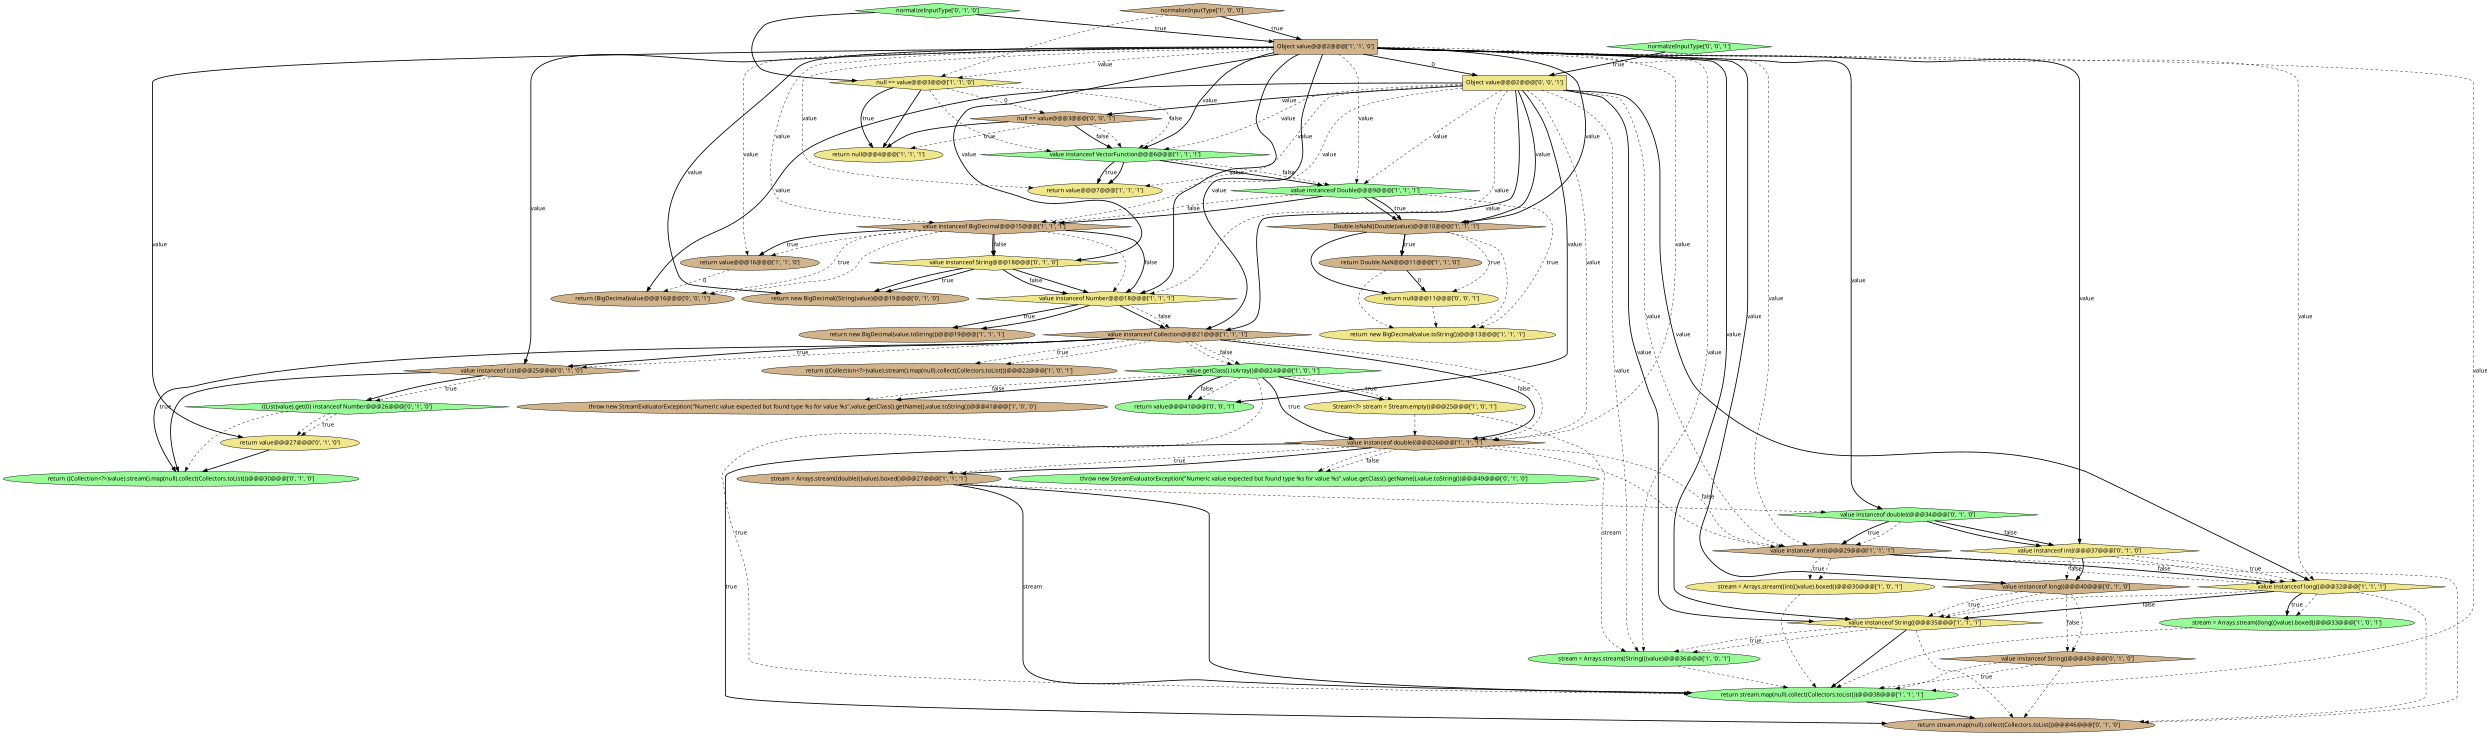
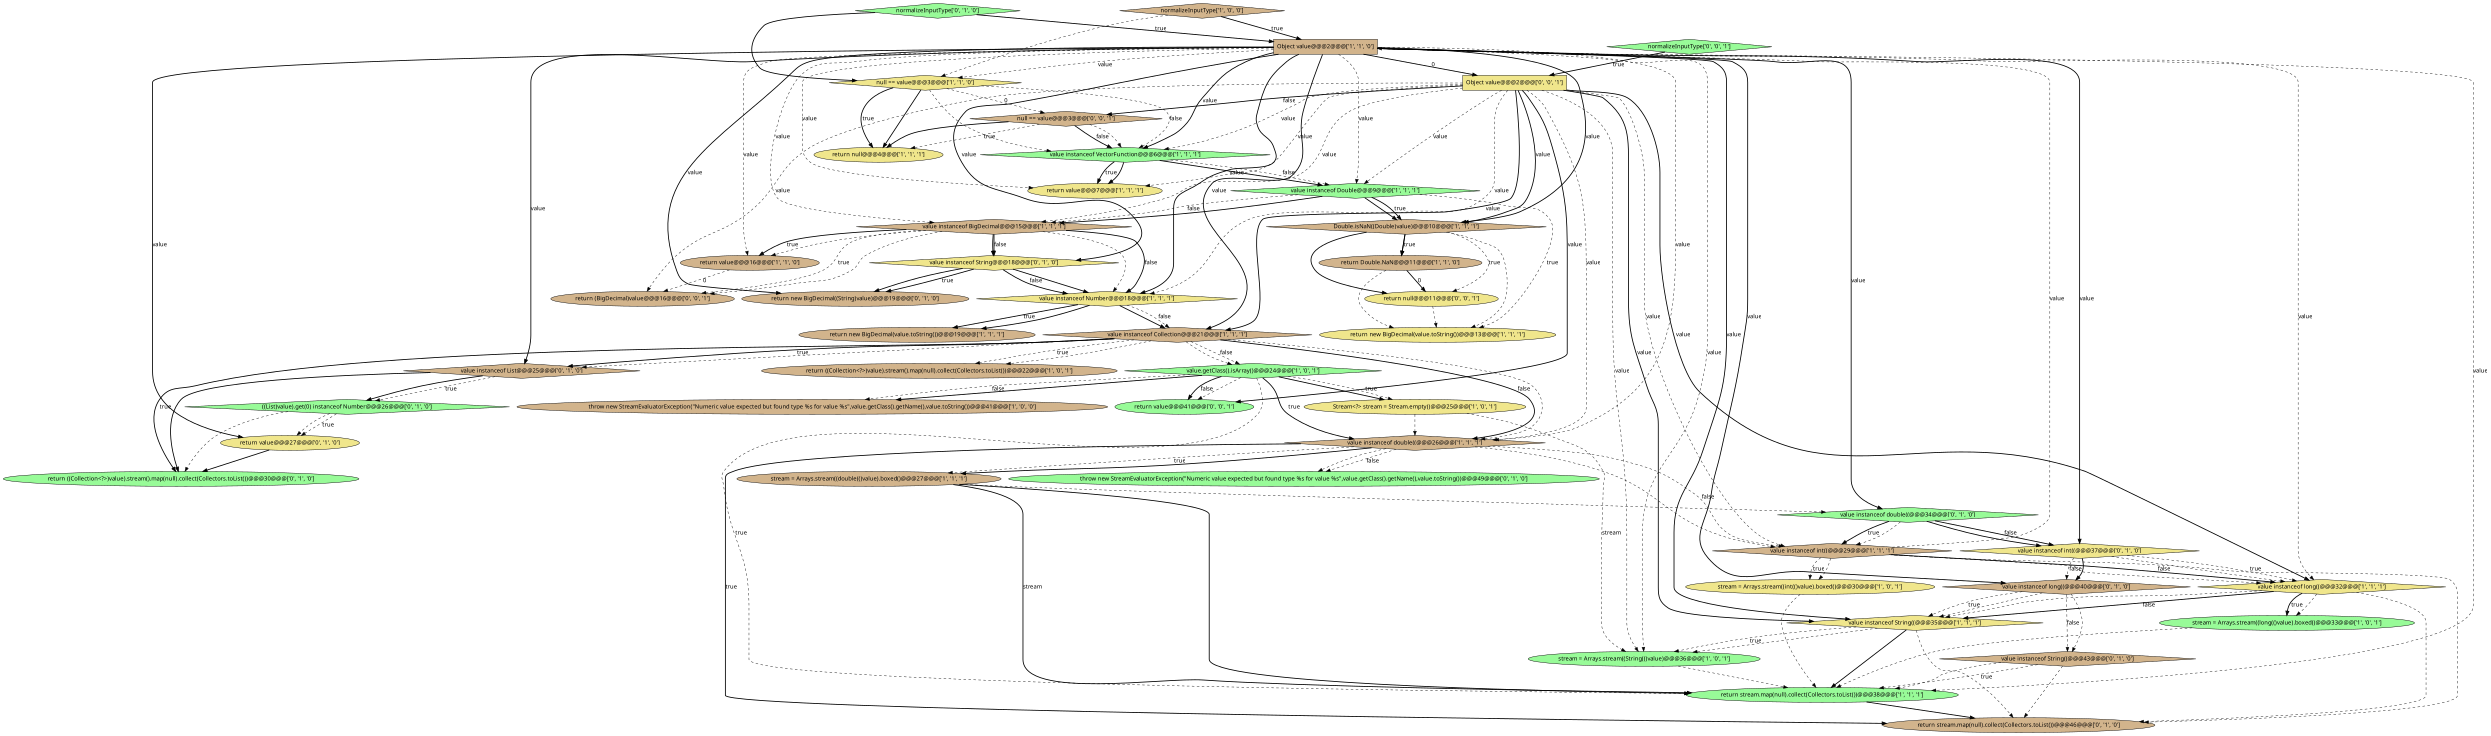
edge "Object value@@@2@@@['0', '0', '1']" -> "return (BigDecimal)value@@@16@@@['0', '0', '1']": style bold -> dashed
edge "Object value@@@2@@@['0', '0', '1']" -> "null == value@@@3@@@['0', '0', '1']": label "value" -> "false"
edge "Object value@@@2@@@['1', '1', '0']" -> "value instanceof int((@@@29@@@['1', '1', '1']": reversed
